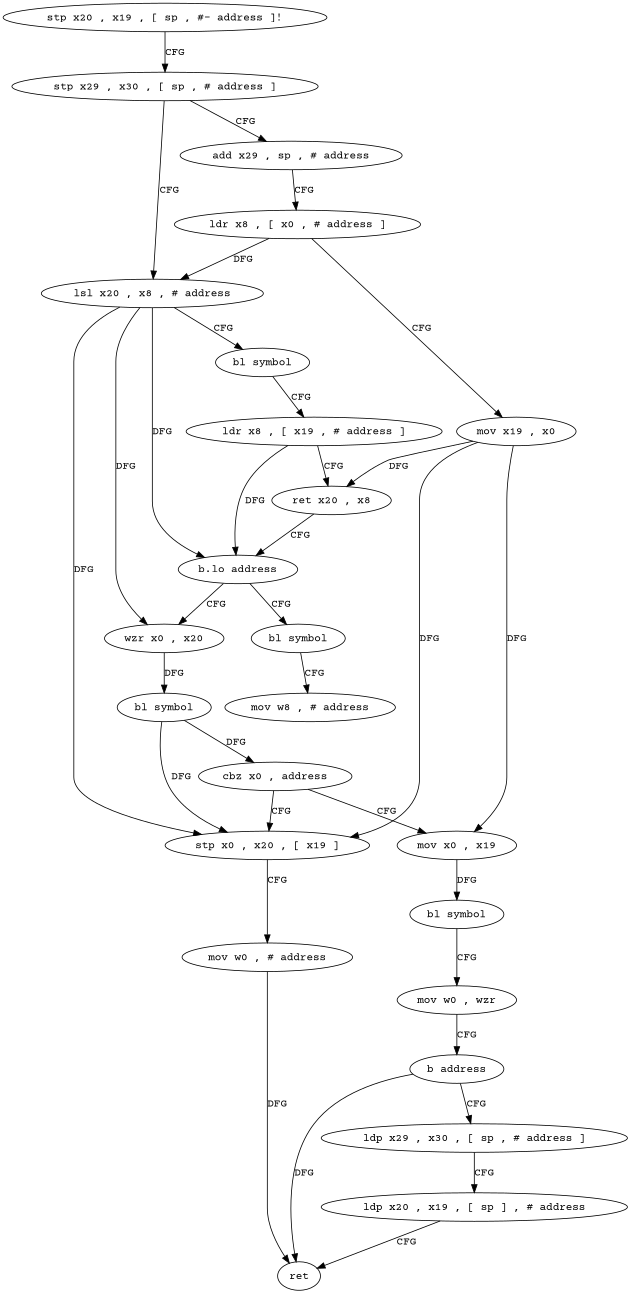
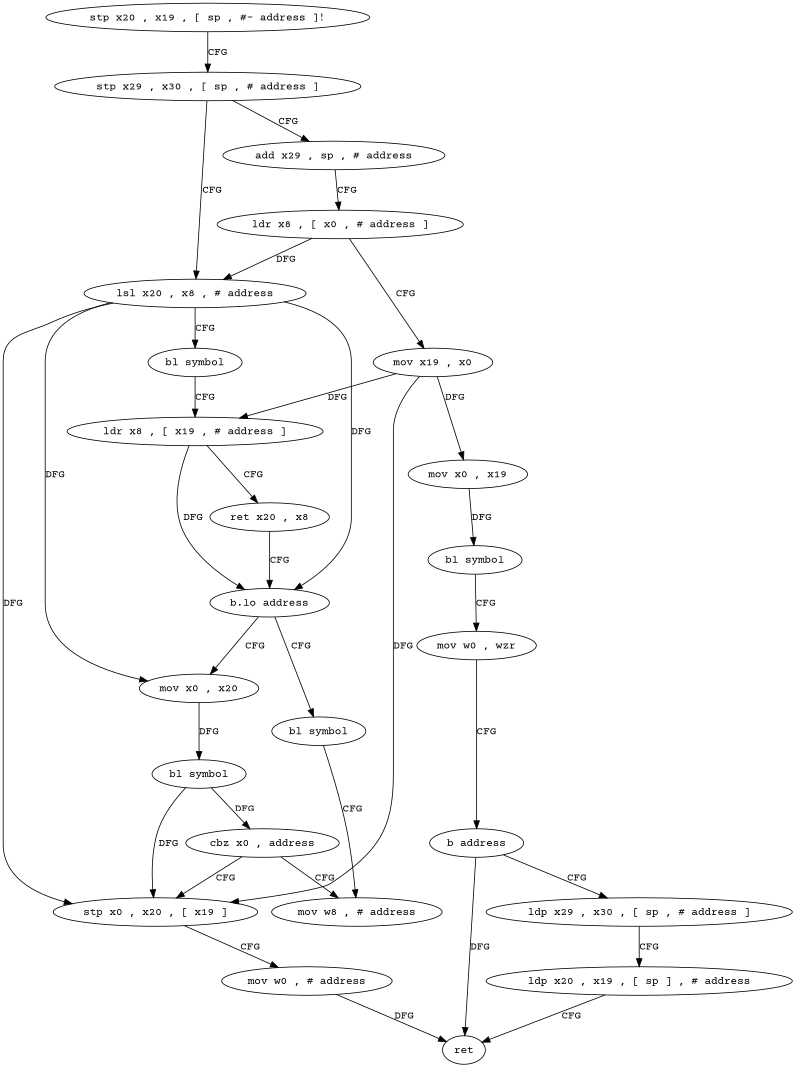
edge "mov x19 , x0" -> "ret x20 , x8": now "mov x19 , x0" -> "ldr x8 , [ x19 , # address ]"
node "wzr x0 , x20": label "wzr x0 , x20" -> "mov x0 , x20"
edge "cbz x0 , address" -> "mov x0 , x19": now "cbz x0 , address" -> "mov w8 , # address"
